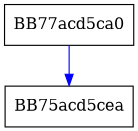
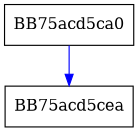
node "BB77acd5ca0": label "BB77acd5ca0" -> "BB75acd5ca0"
